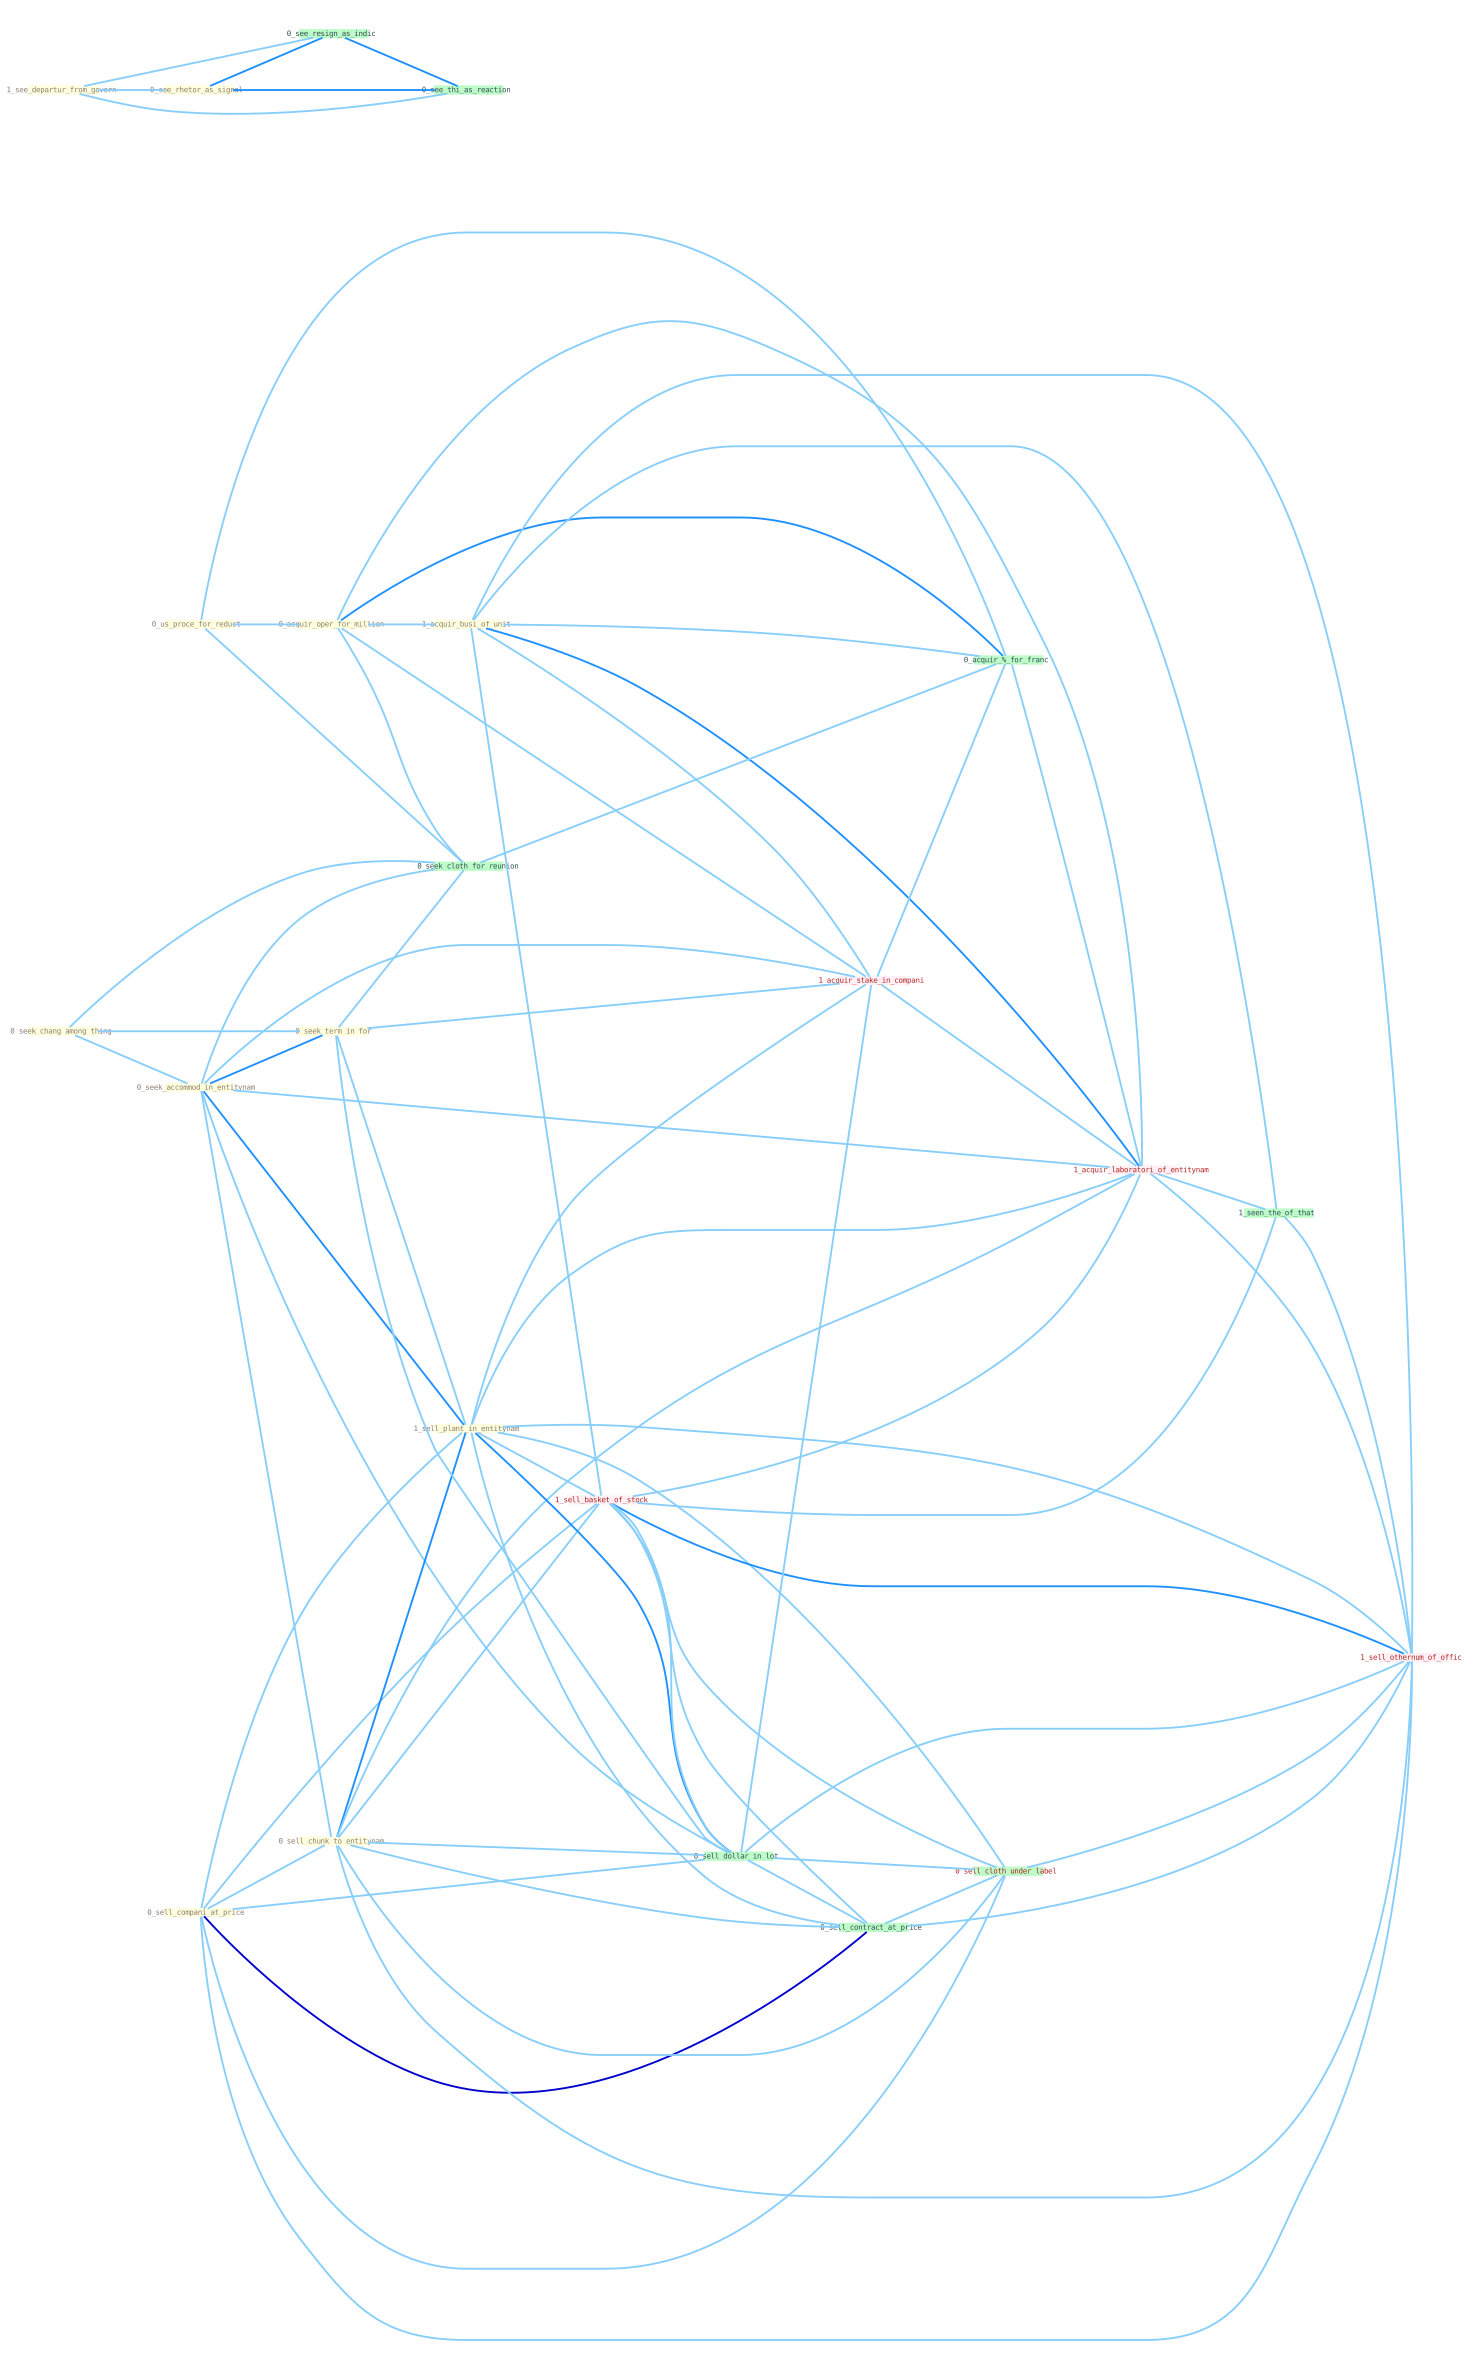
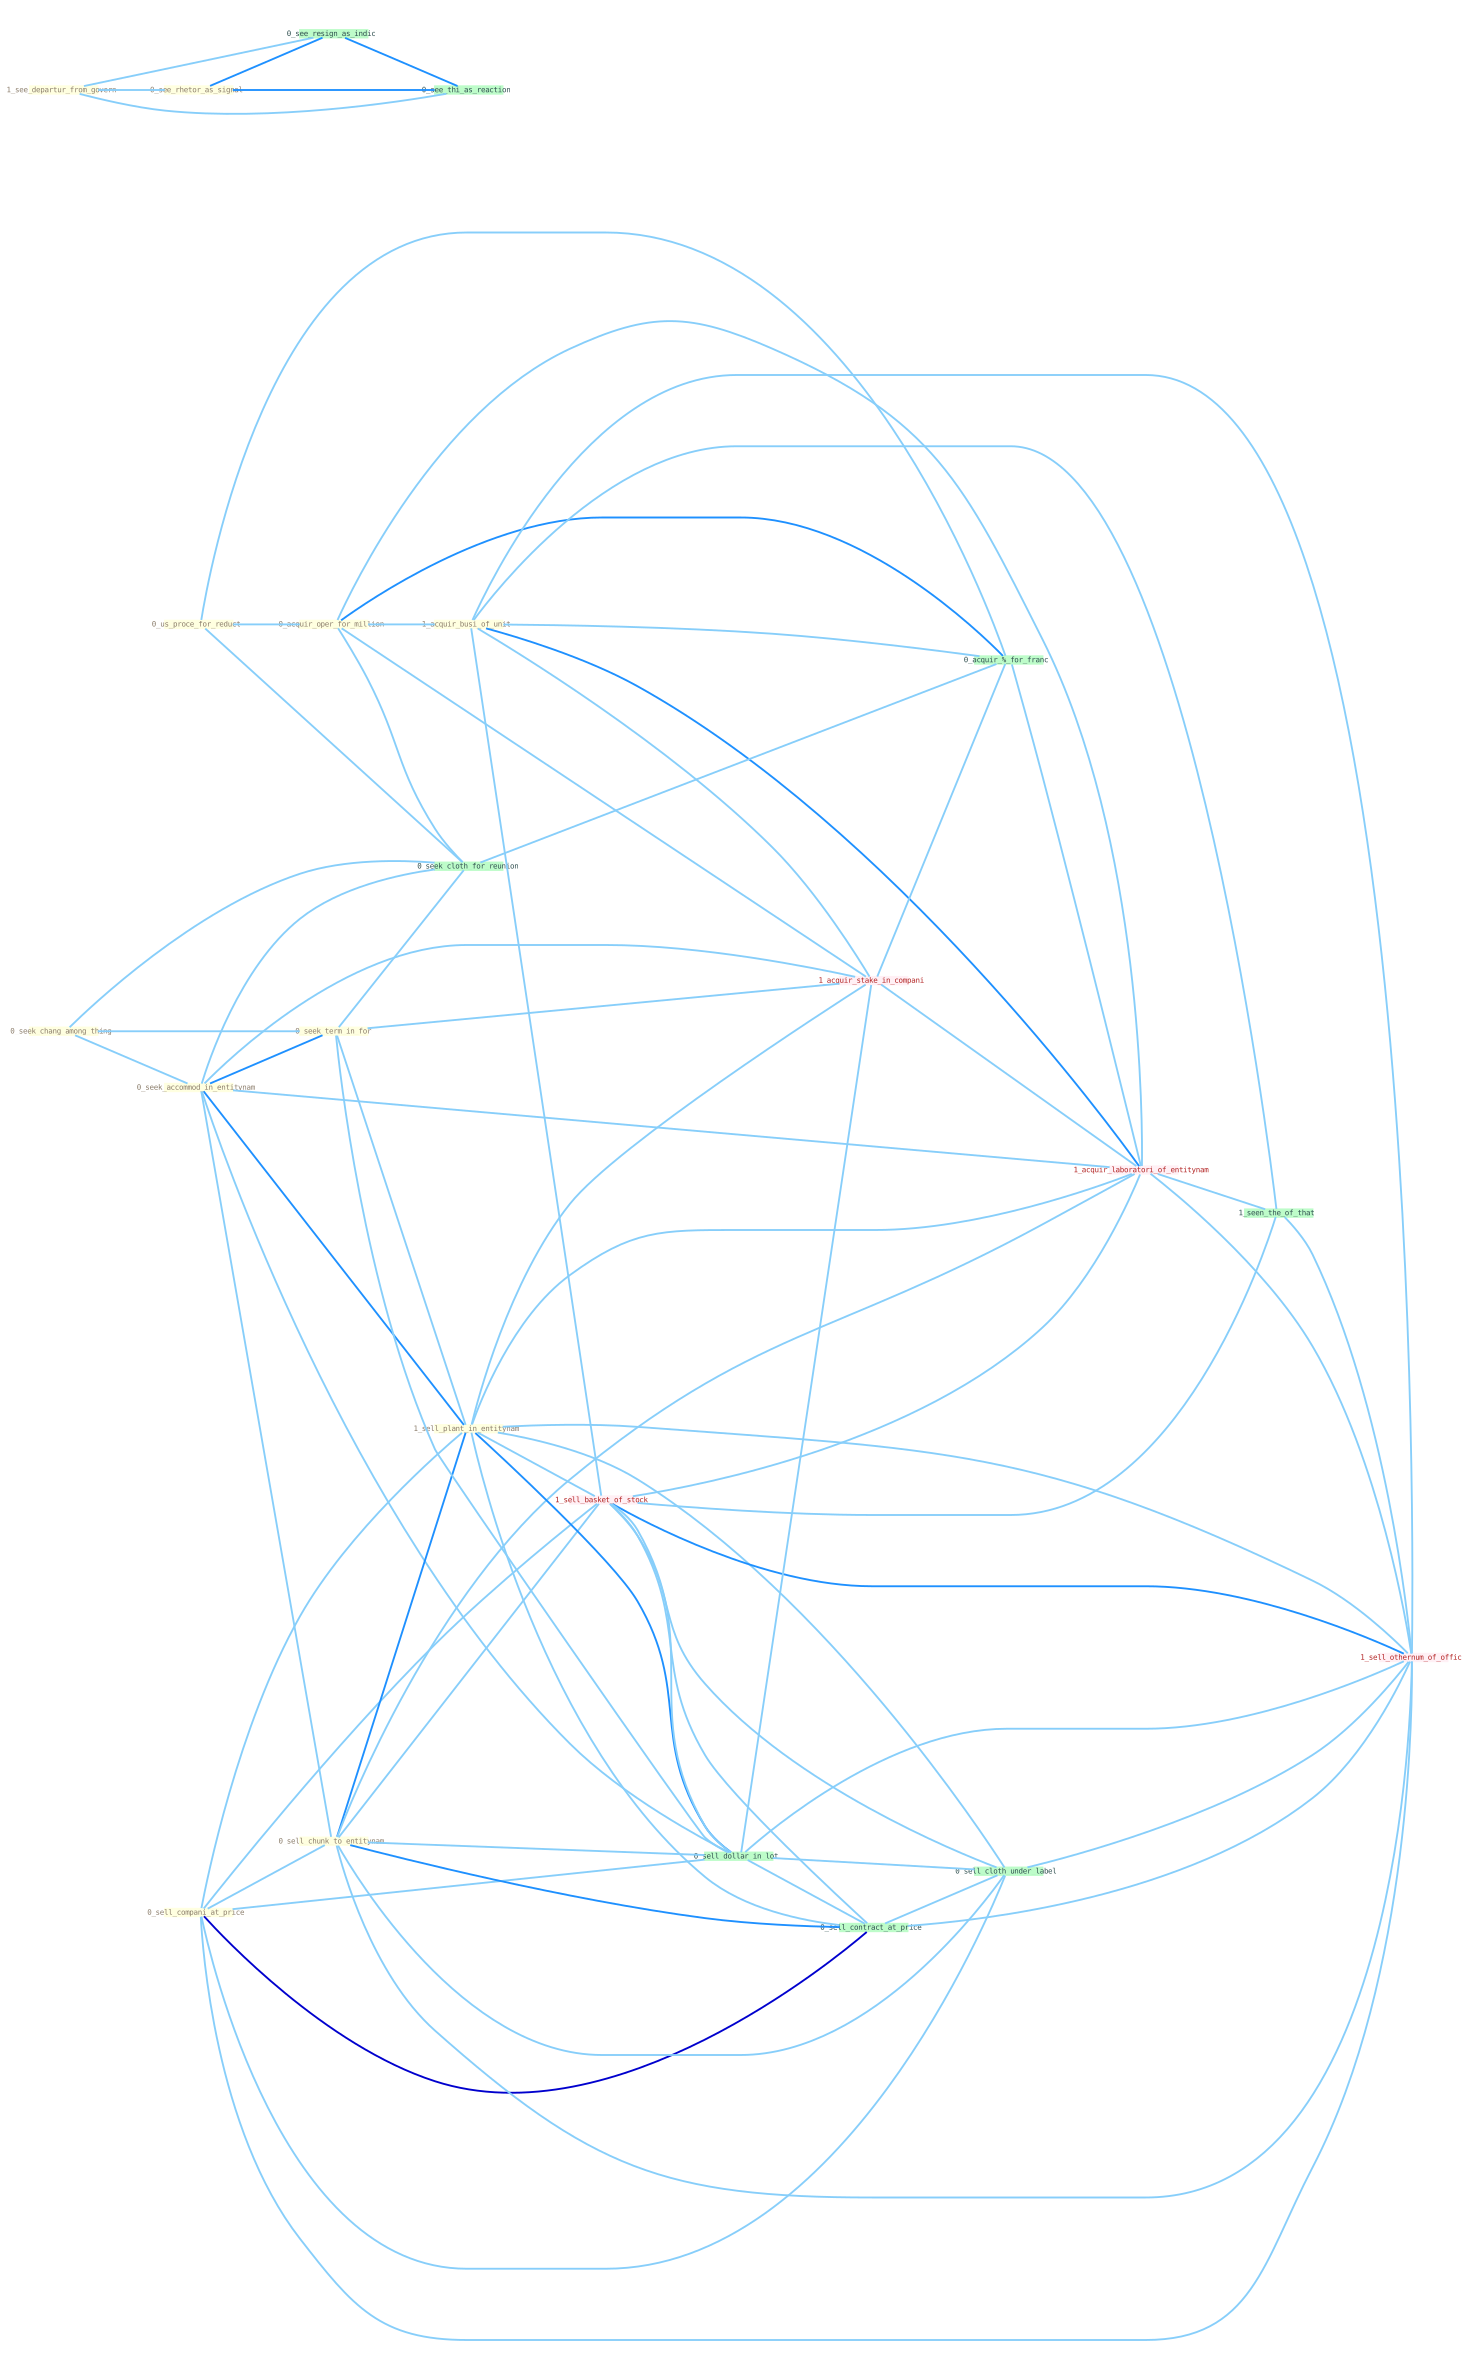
node "0_sell_cloth_under_label": fontcolor #b22222 -> #2f4f4f
edge "0_sell_chunk_to_entitynam" -- "0_sell_contract_at_price": color #87cefa -> #1e90ff
